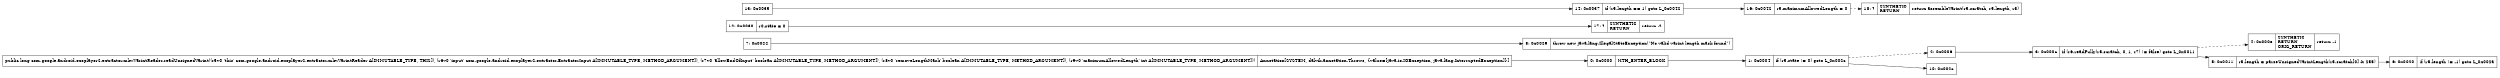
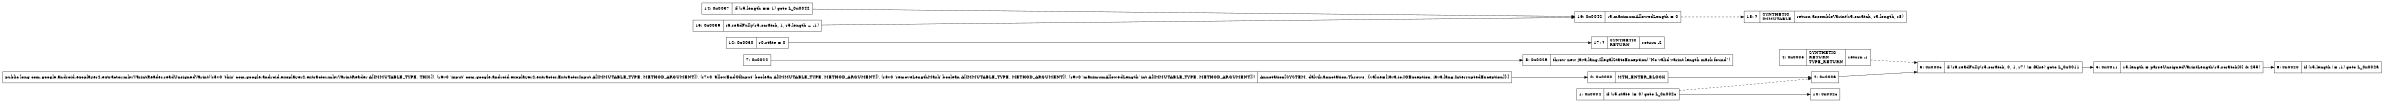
node "13: 0x0035": removed
node "18: ?": text "RETURN" -> "IMMUTABLE"
node "15: 0x0039": added
edge "3: 0x000c" -> "4: 0x000e": reversed
node "4: 0x000e": text "ORIG_RETURN" -> "TYPE_RETURN"
edge "0: 0x0000" -> "1: 0x0004": now "0: 0x0000" -> "2: 0x0006"
